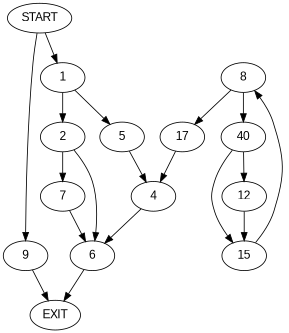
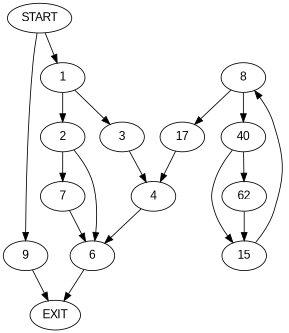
node "5": label "5" -> "3"
node "12": label "12" -> "62"
